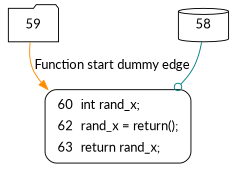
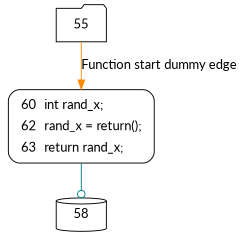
node "59": label "59" -> "55"
edge "58" -> "60": reversed
